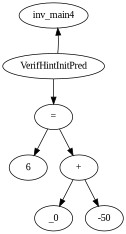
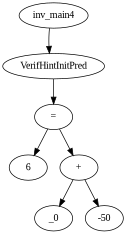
edge "VerifHintInitPred" -> "inv_main4": reversed
